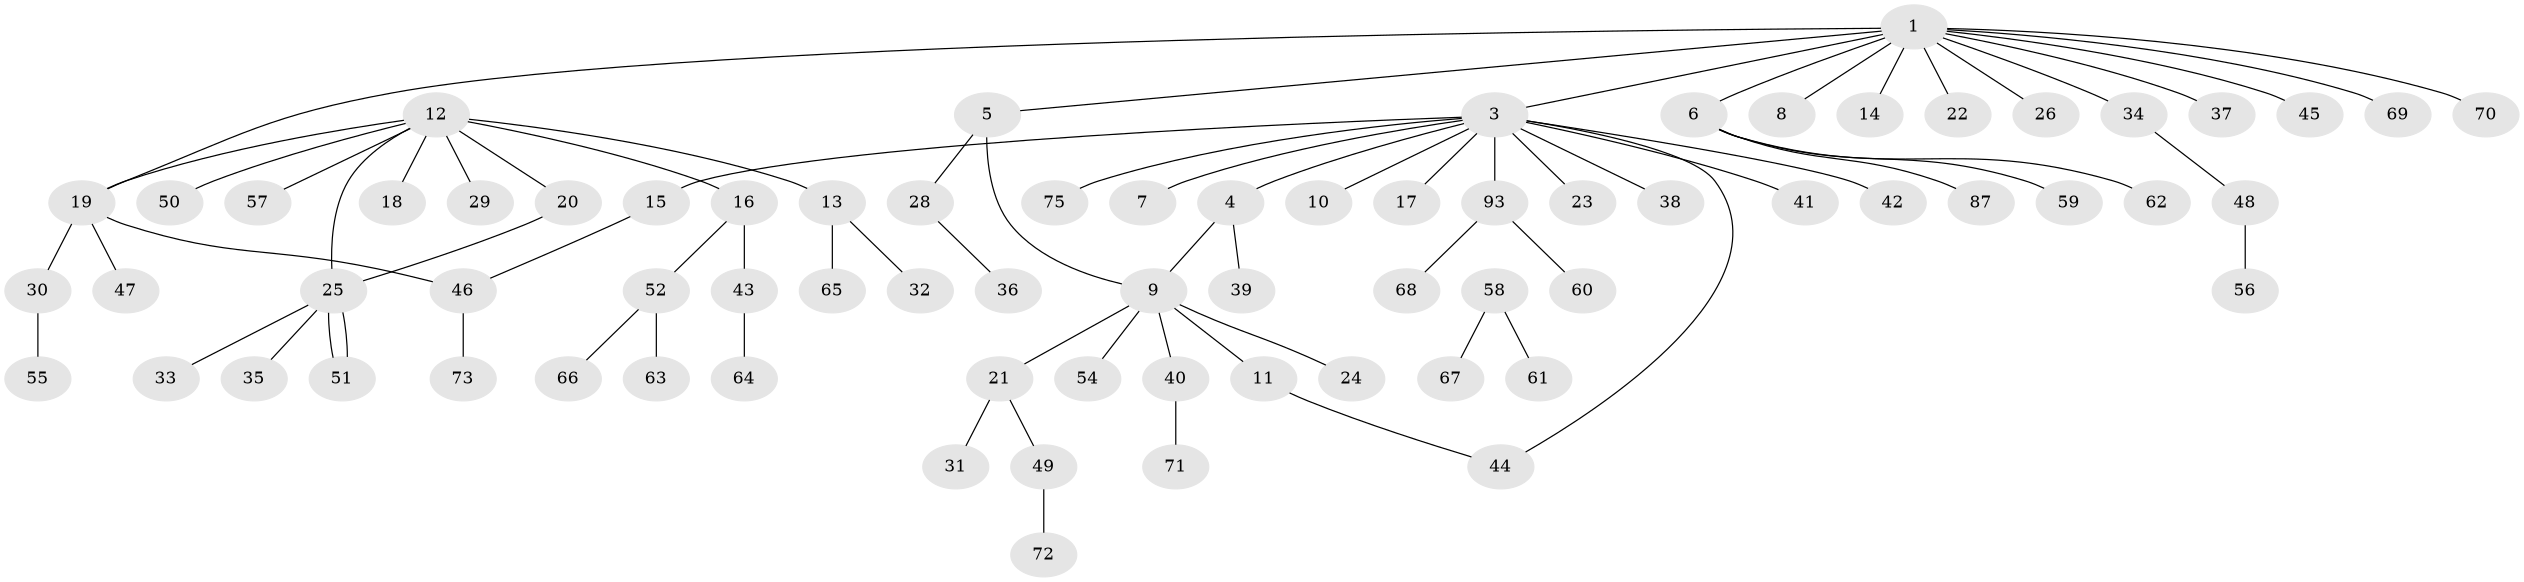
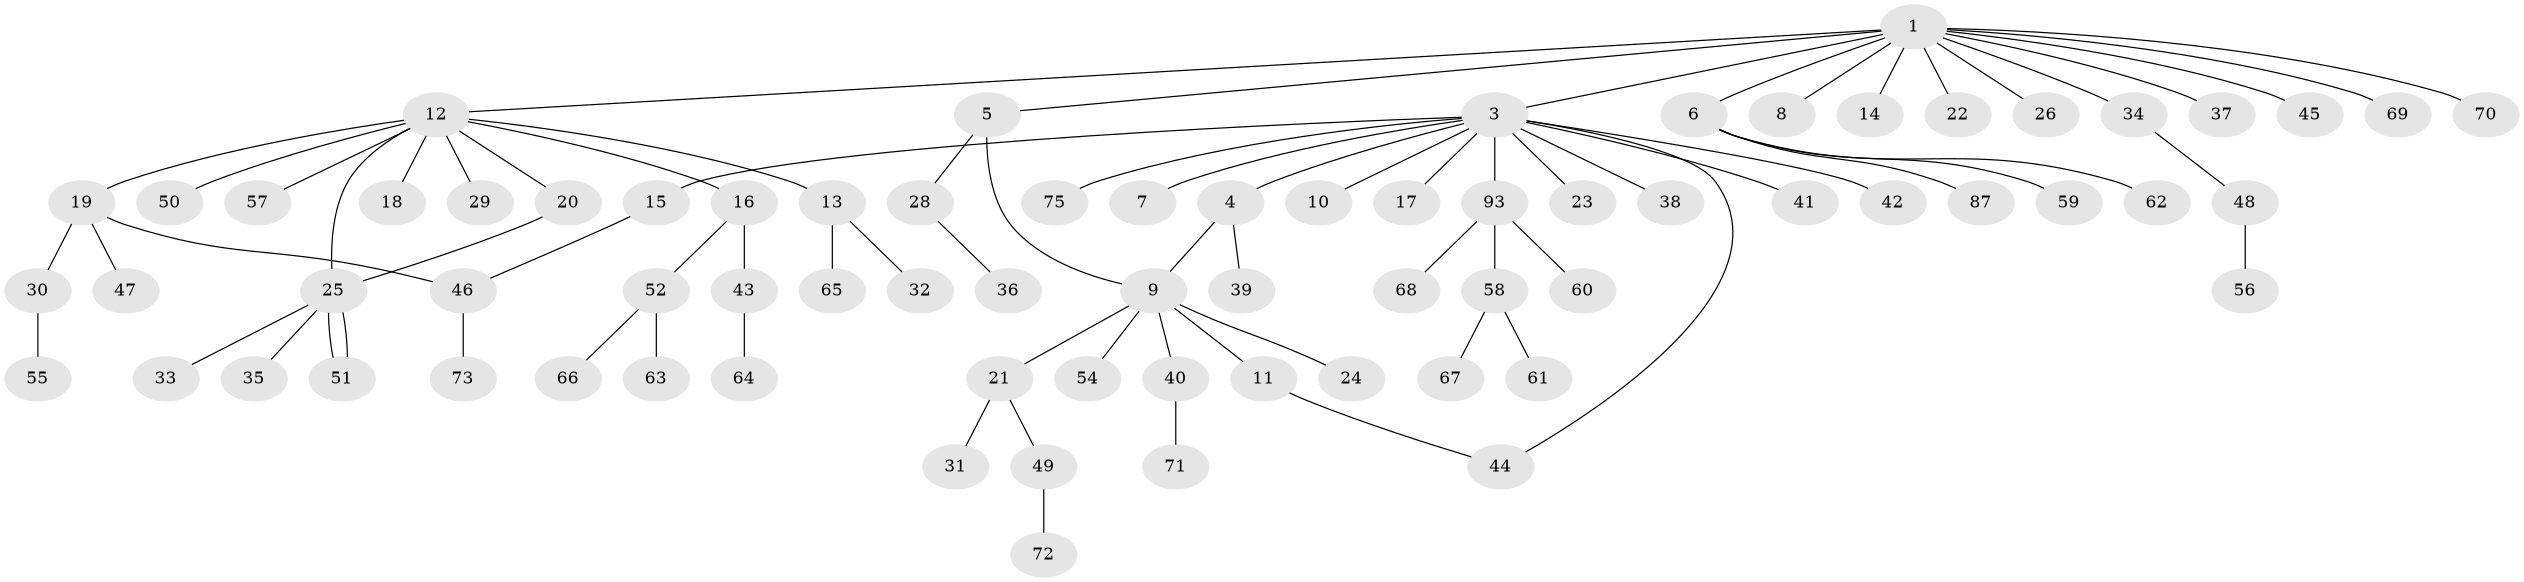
edge "1" -- "19": now "1" -- "12"
edge "93" -- "58": added
